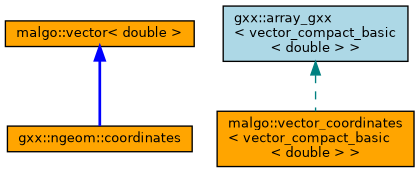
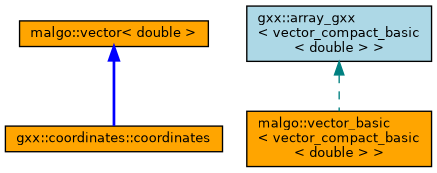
node "gxx::ngeom::coordinates": label "gxx::ngeom::coordinates" -> "gxx::coordinates::coordinates"
node "malgo::vector_coordinates < vector_compact_basic < double > >": label "malgo::vector_coordinates < vector_compact_basic < double > >" -> "malgo::vector_basic < vector_compact_basic < double > >"
